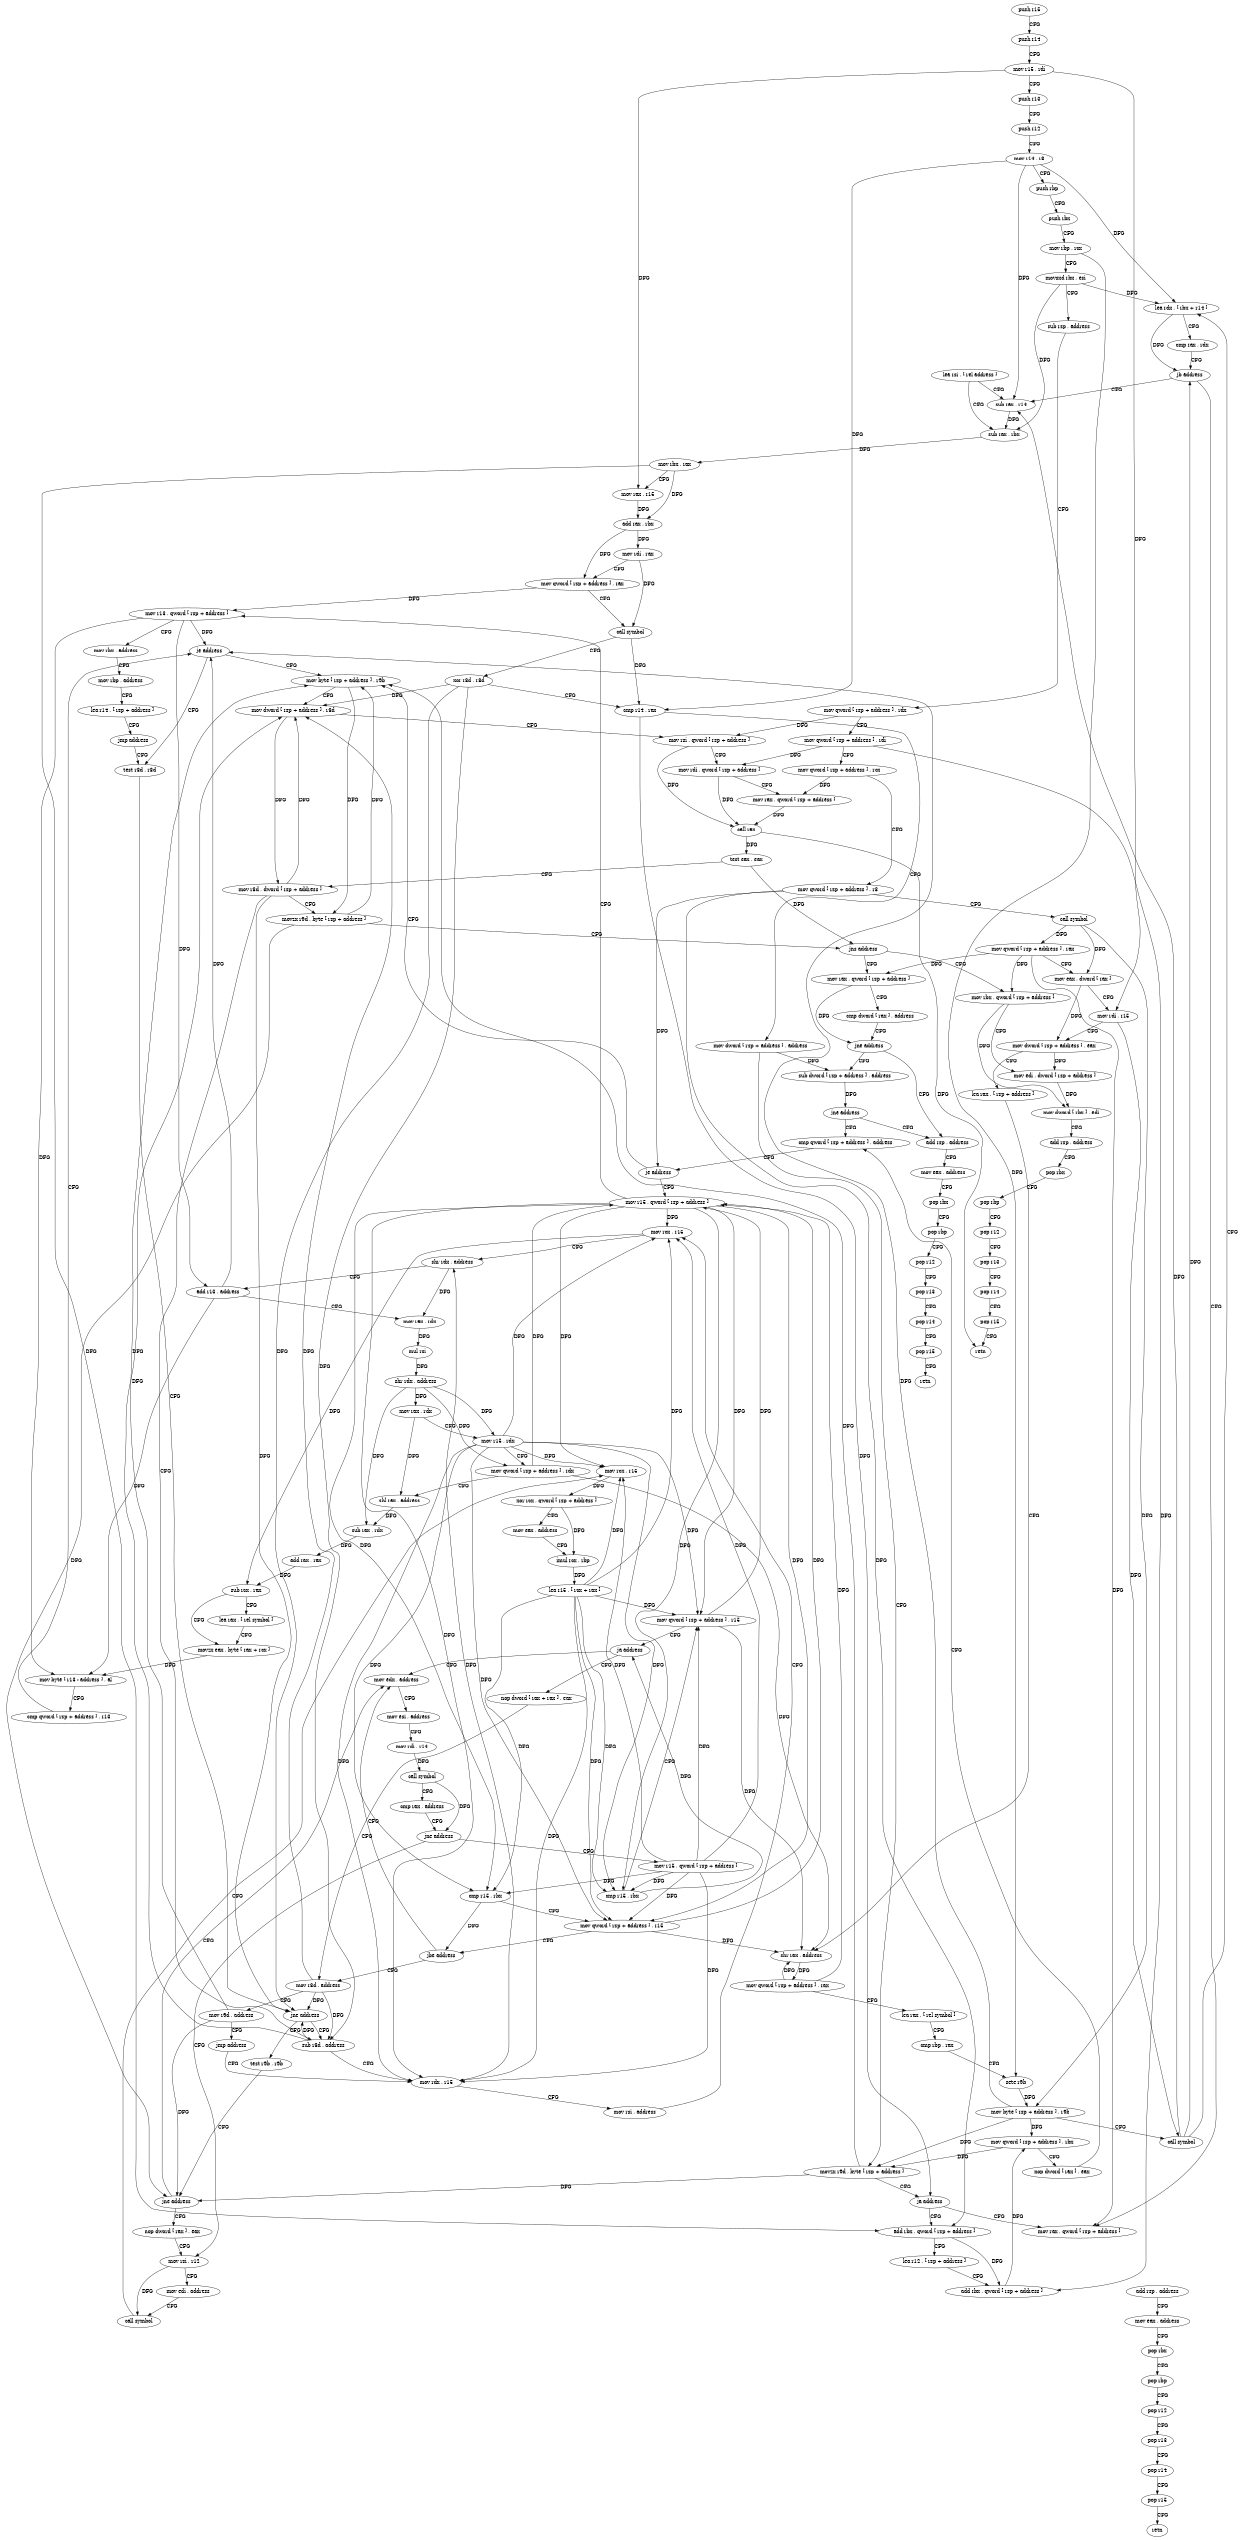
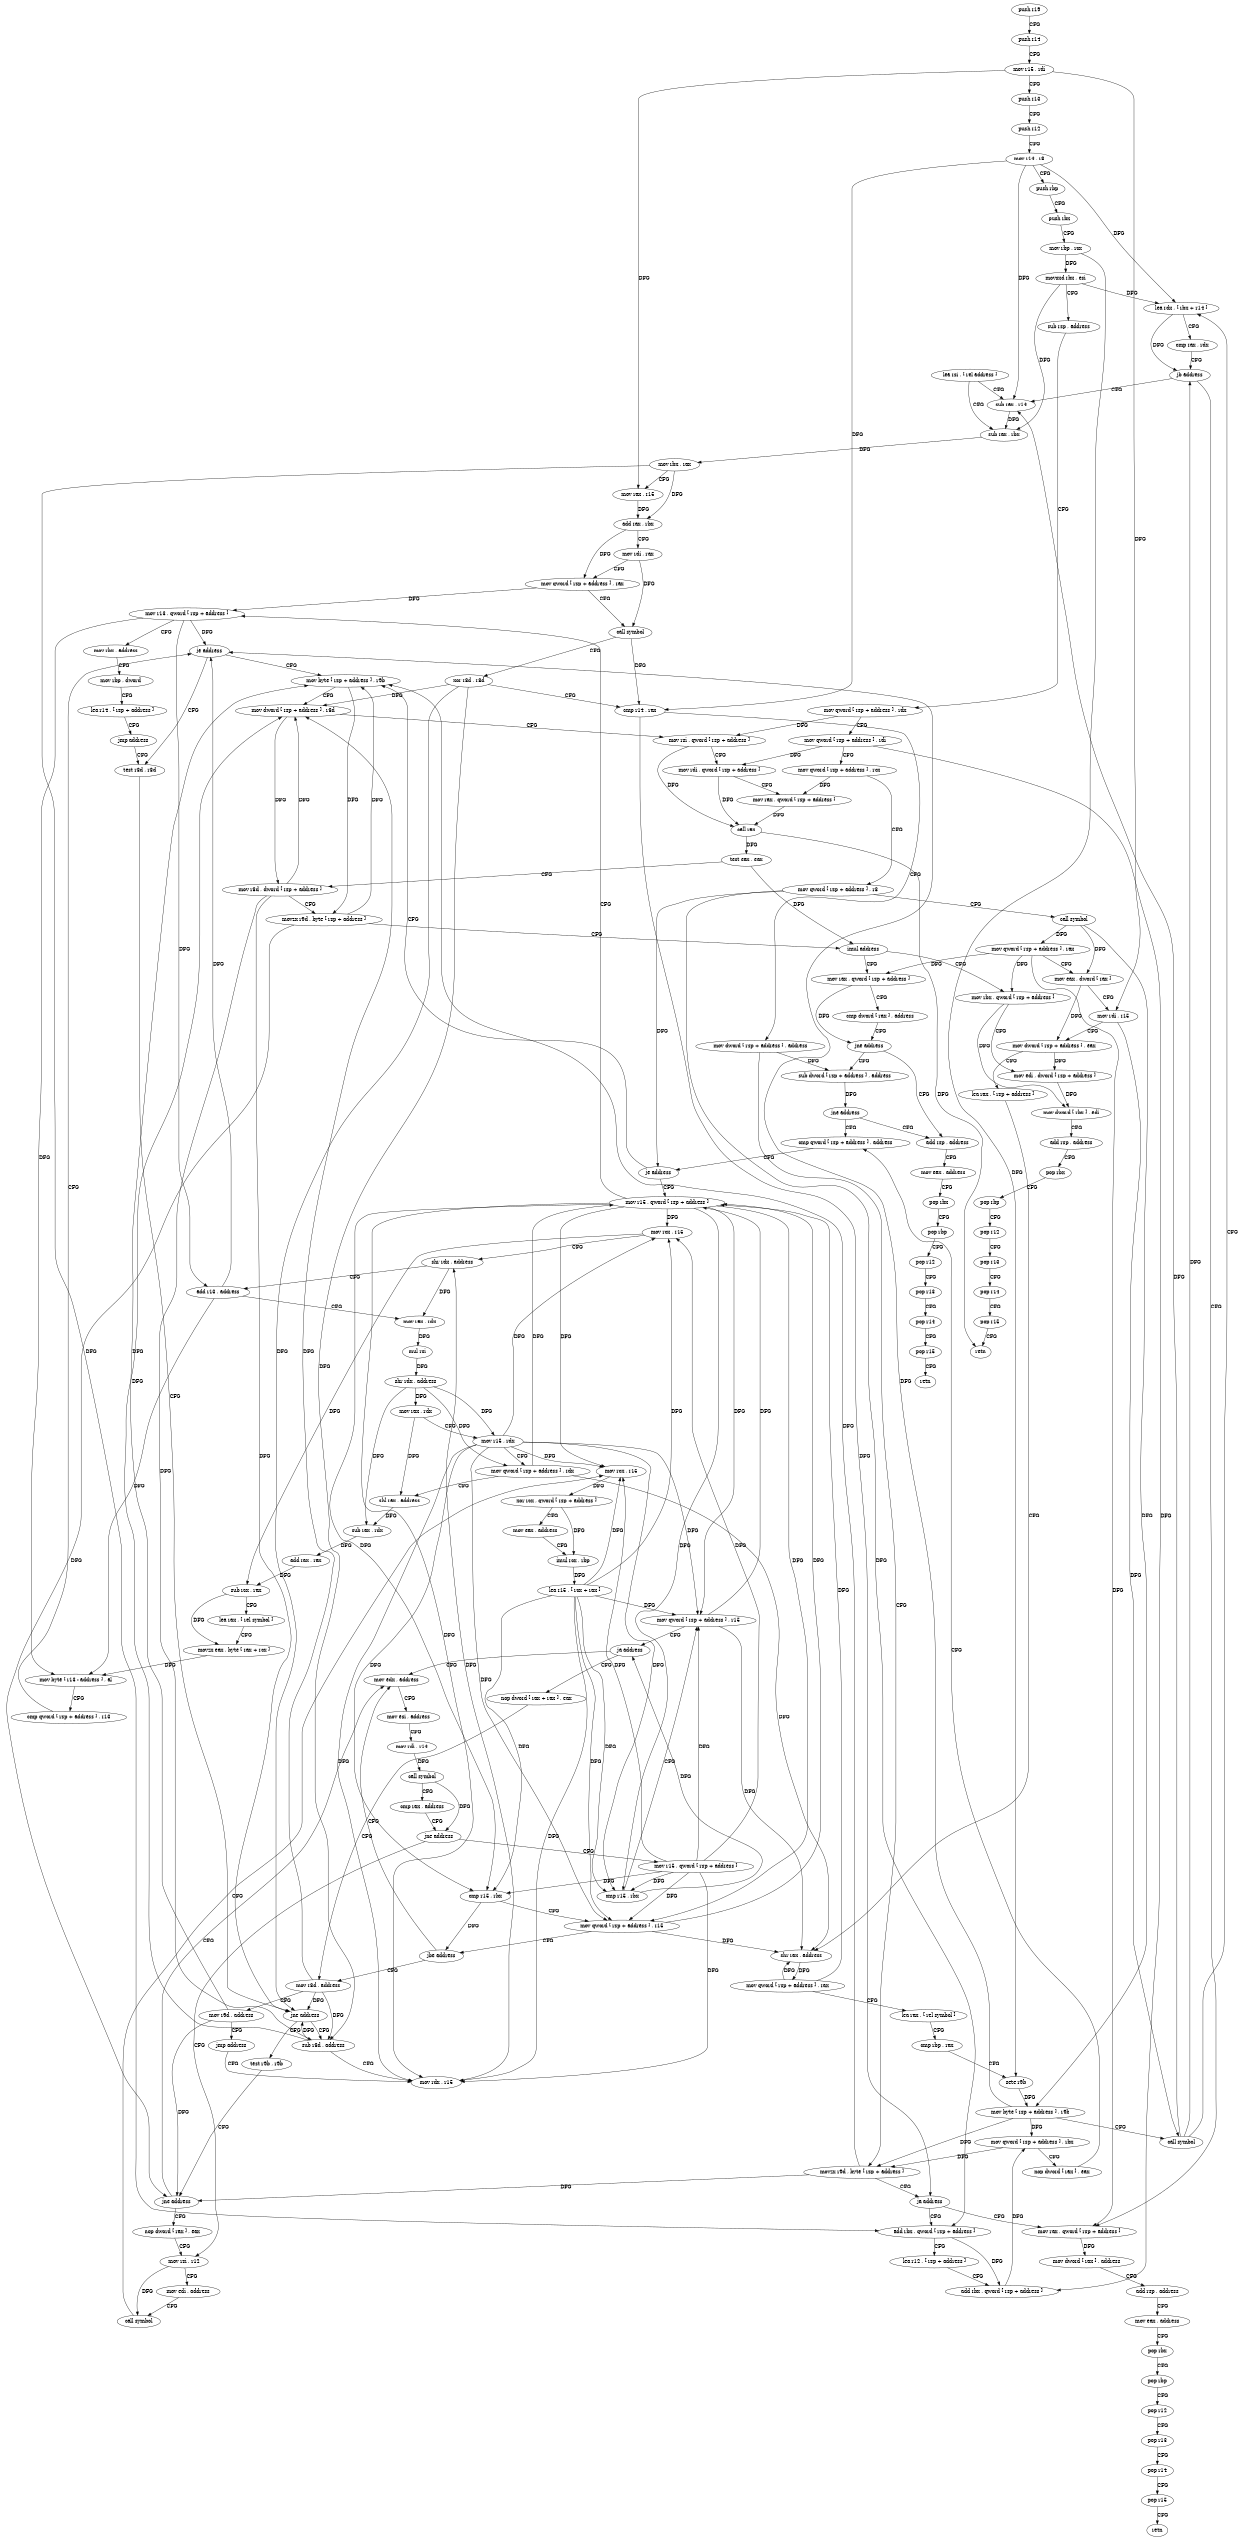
node "push r15": label "push r15" -> "push r19"
edge "mov rbp , rcx" -> "movsxd rbx , esi": label "CFG" -> "DFG"
edge "add rax , rbx" -> "mov rdi , rax": label "DFG" -> "CFG"
node "mov rbp , address": label "mov rbp , address" -> "mov rbp , dword"
node "jns address": label "jns address" -> "imul address"
edge "mov r8d , dword [ rsp + address ]" -> "sub r8d , address": label "CFG" -> "DFG"
edge "sub rcx , rax" -> "movzx eax , byte [ rax + rcx ]": label "CFG" -> "DFG"
node "mov rsi , address": removed
node "mov dword [ rax ] , address": added
